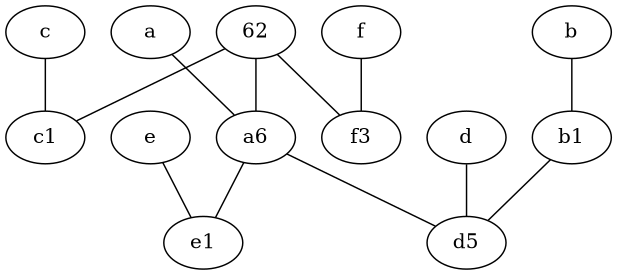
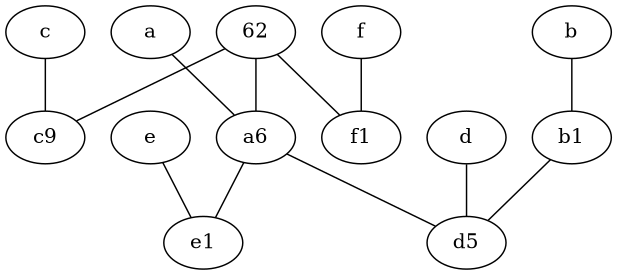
node "c1": label "c1" -> "c9"
node "f3": label "f3" -> "f1"
